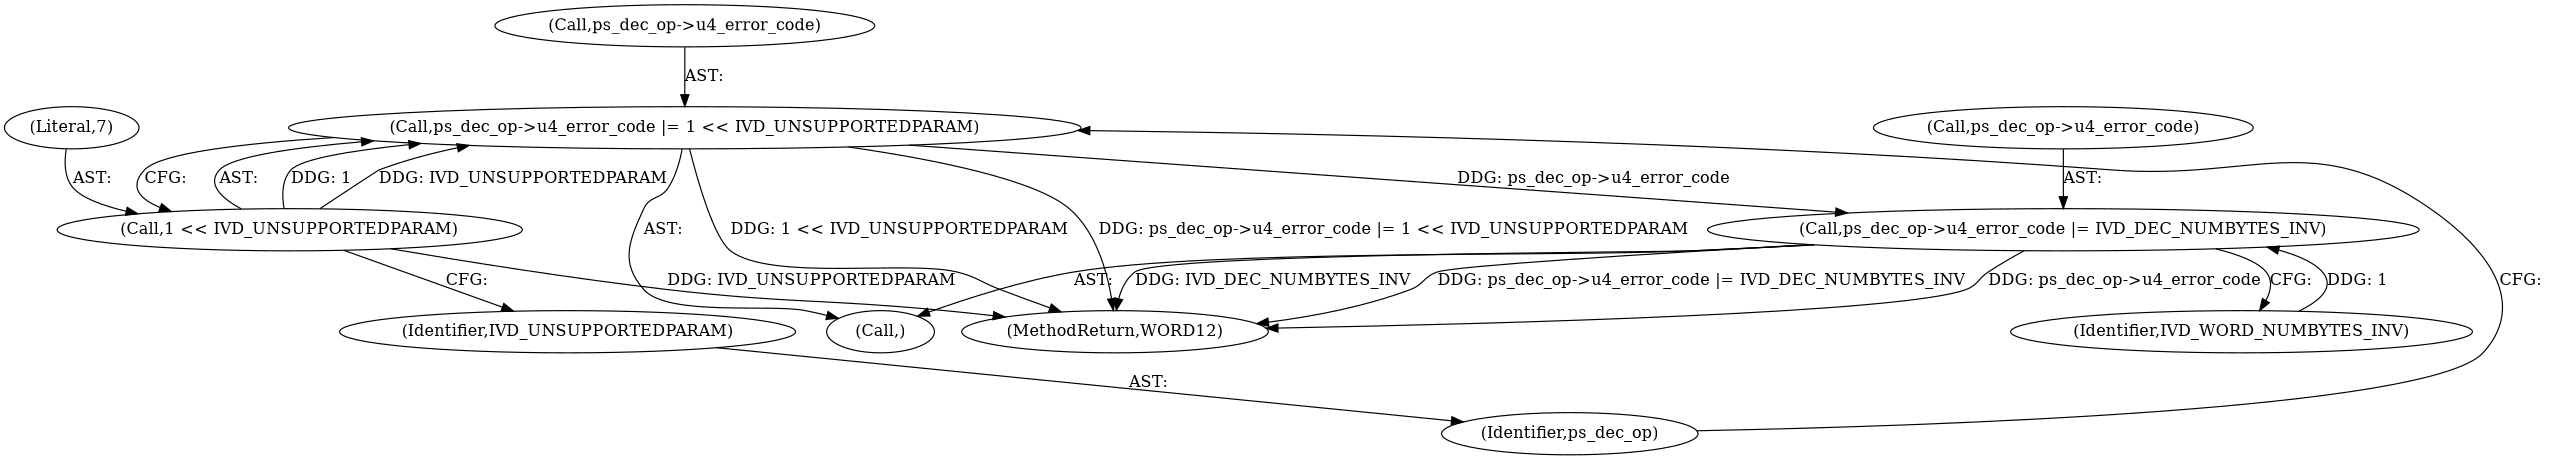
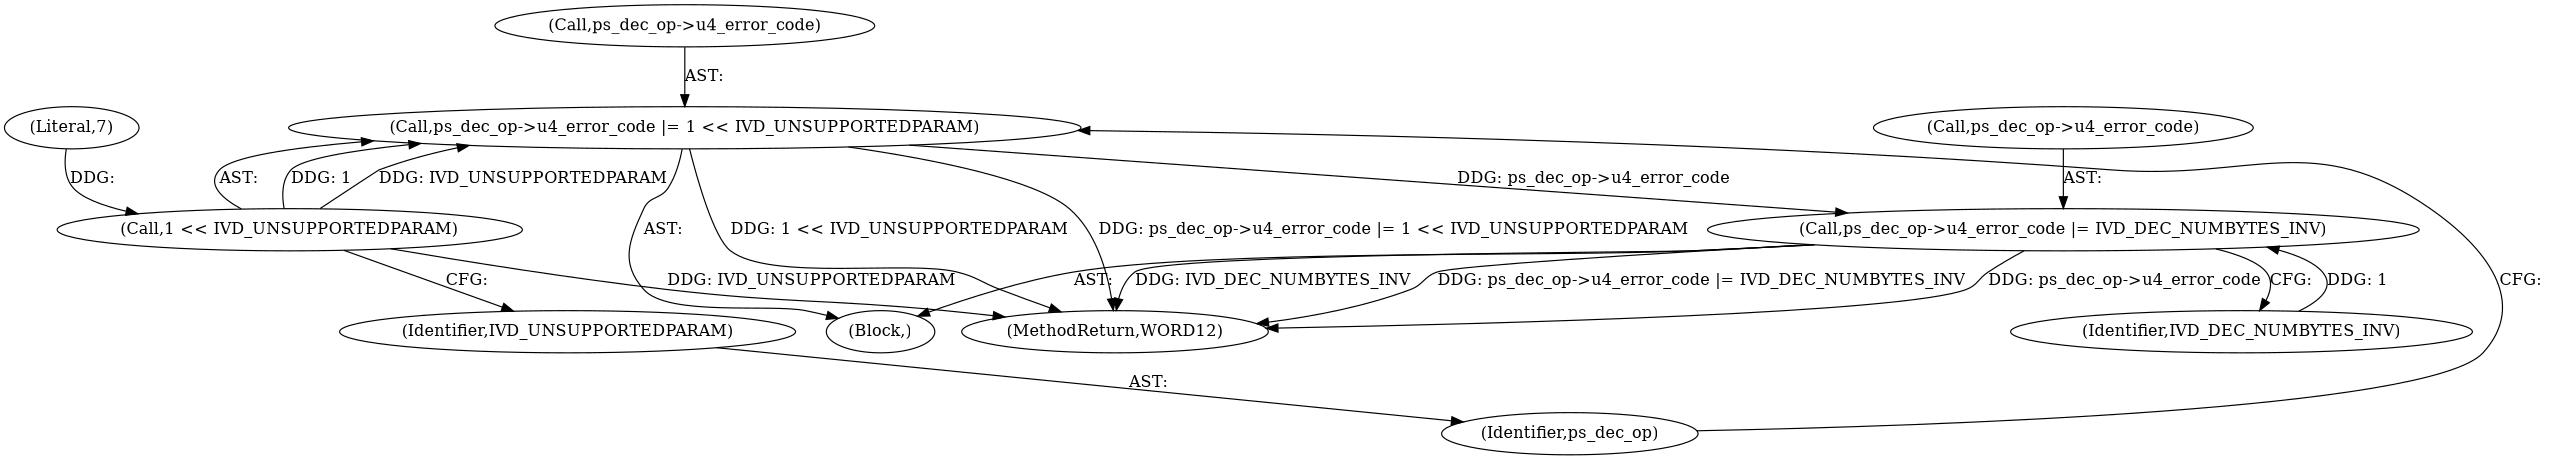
edge "(Call,ps_dec_op->u4_error_code |= 1 << IVD_UNSUPPORTEDPARAM)" -> "(Call,1 << IVD_UNSUPPORTEDPARAM)": removed, label "CFG:"
edge "(Literal,7)" -> "(Call,1 << IVD_UNSUPPORTEDPARAM)": label "AST: " -> "DDG: "
node "(Call,)": label "(Call,)" -> "(Block,)"
node "(Identifier,IVD_WORD_NUMBYTES_INV)": label "(Identifier,IVD_WORD_NUMBYTES_INV)" -> "(Identifier,IVD_DEC_NUMBYTES_INV)"
